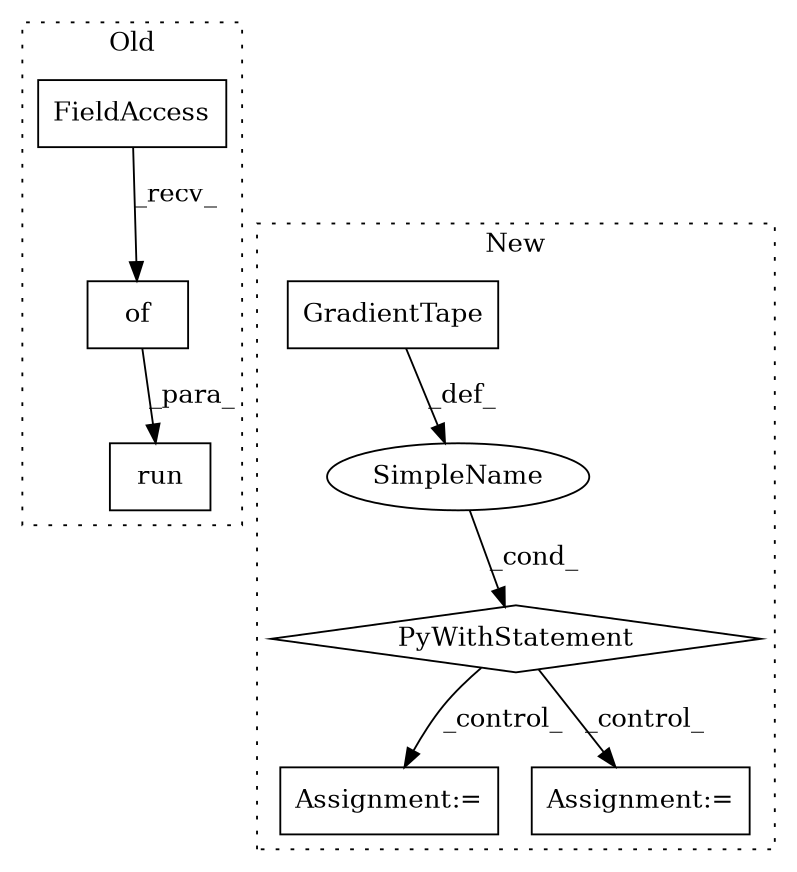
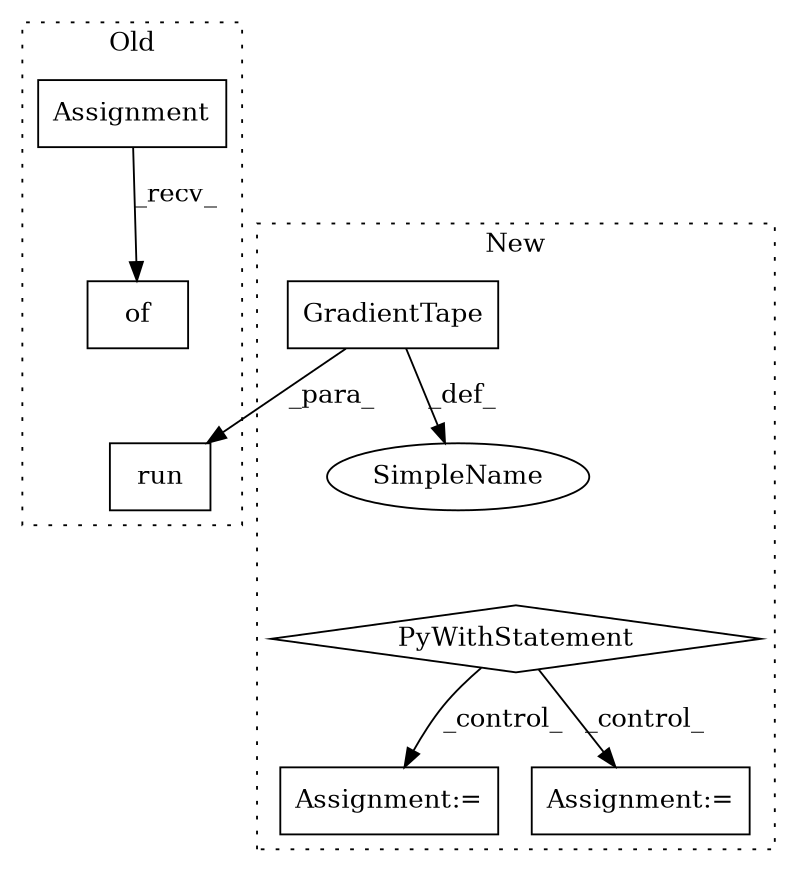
node "FieldAccess": label "FieldAccess" -> "Assignment"
edge "of" -> "run": now "GradientTape" -> "run"
edge "SimpleName" -> "PyWithStatement": removed, label "_cond_"
